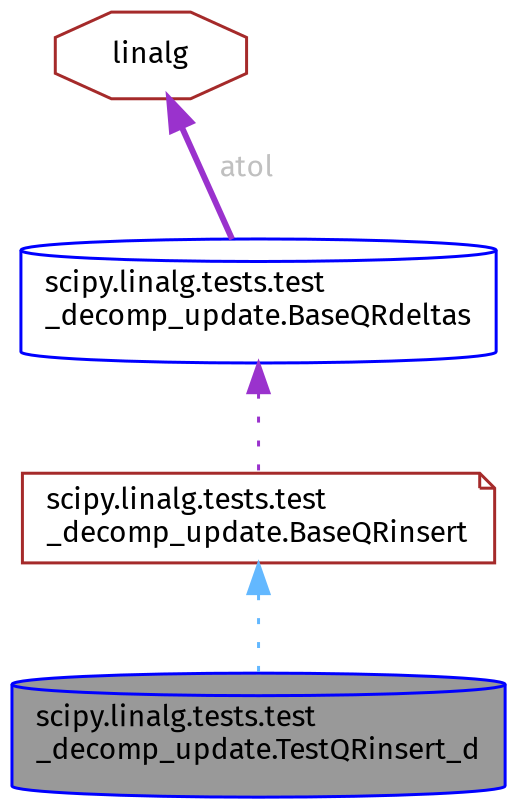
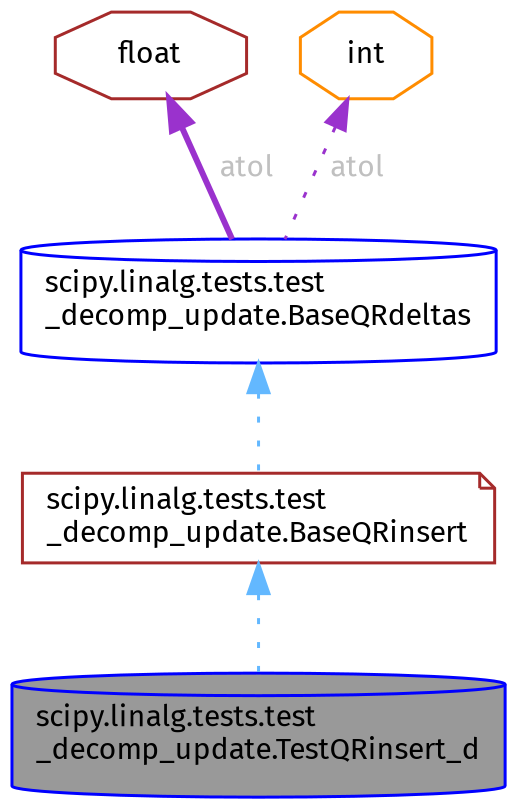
node "linalg": label "linalg" -> "float"
node "int": added
edge "scipy.linalg.tests.test _decomp_update.BaseQRinsert" -> "scipy.linalg.tests.test _decomp_update.BaseQRdeltas": color darkorchid3 -> steelblue1
